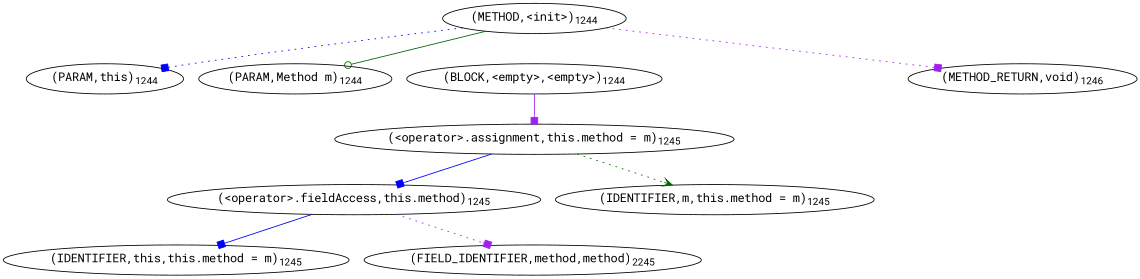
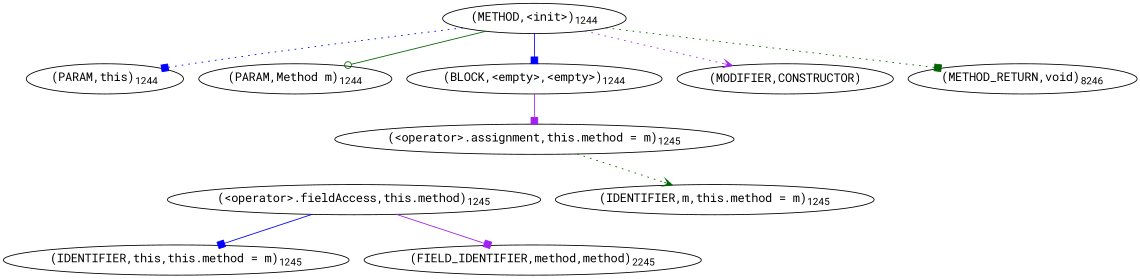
edge "(METHOD,<init>)" -> "(BLOCK,<empty>,<empty>)": added
edge "(METHOD,<init>)" -> "(METHOD_RETURN,void)": color purple -> darkgreen
node "(METHOD_RETURN,void)": text "1246" -> "8246"
node "(MODIFIER,CONSTRUCTOR)": added
edge "(<operator>.assignment,this.method = m)" -> "(<operator>.fieldAccess,this.method)": removed
edge "(<operator>.fieldAccess,this.method)" -> "(FIELD_IDENTIFIER,method,method)": style dotted -> solid
